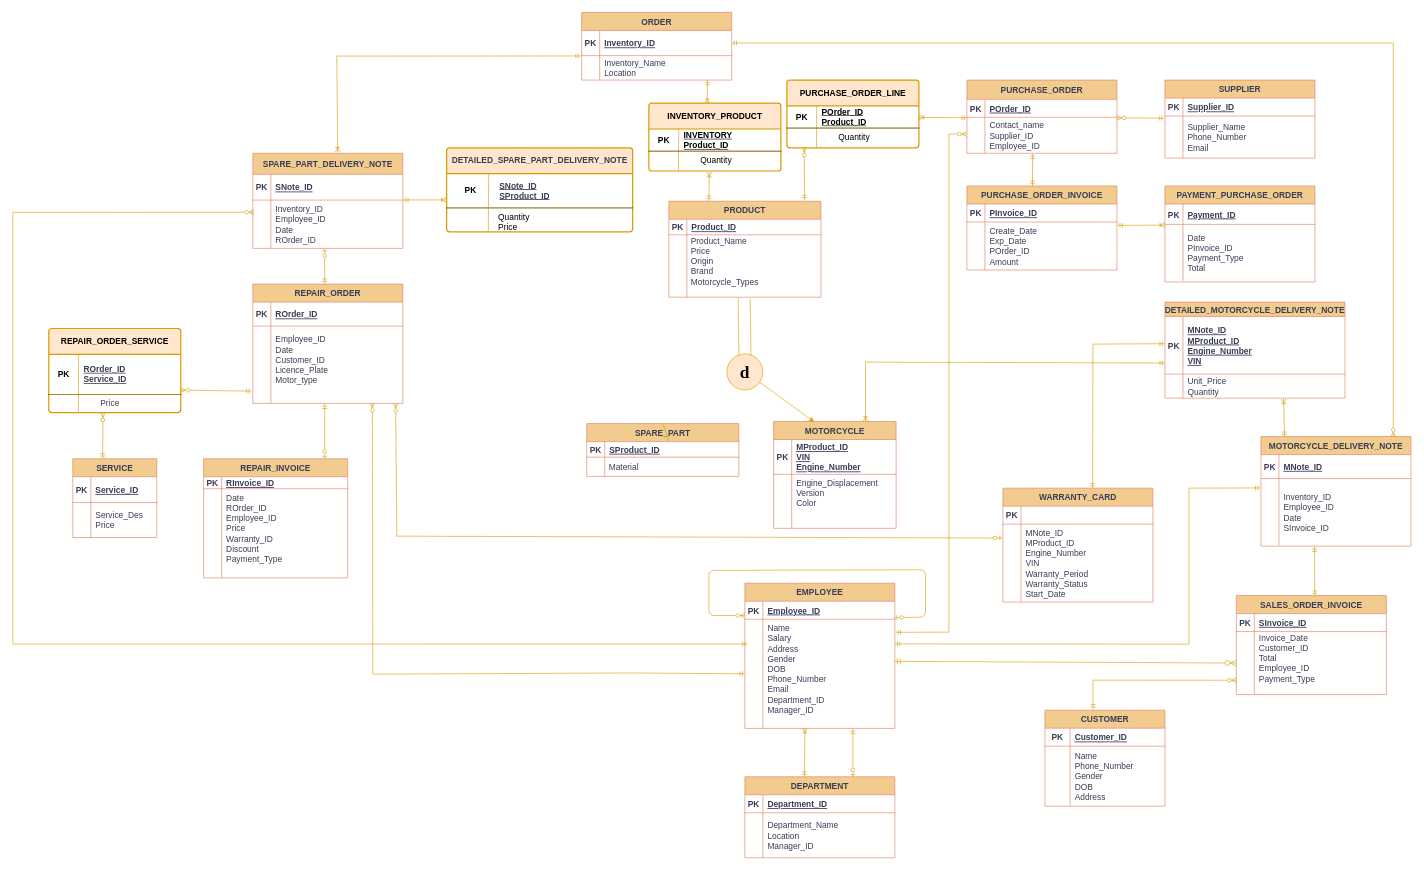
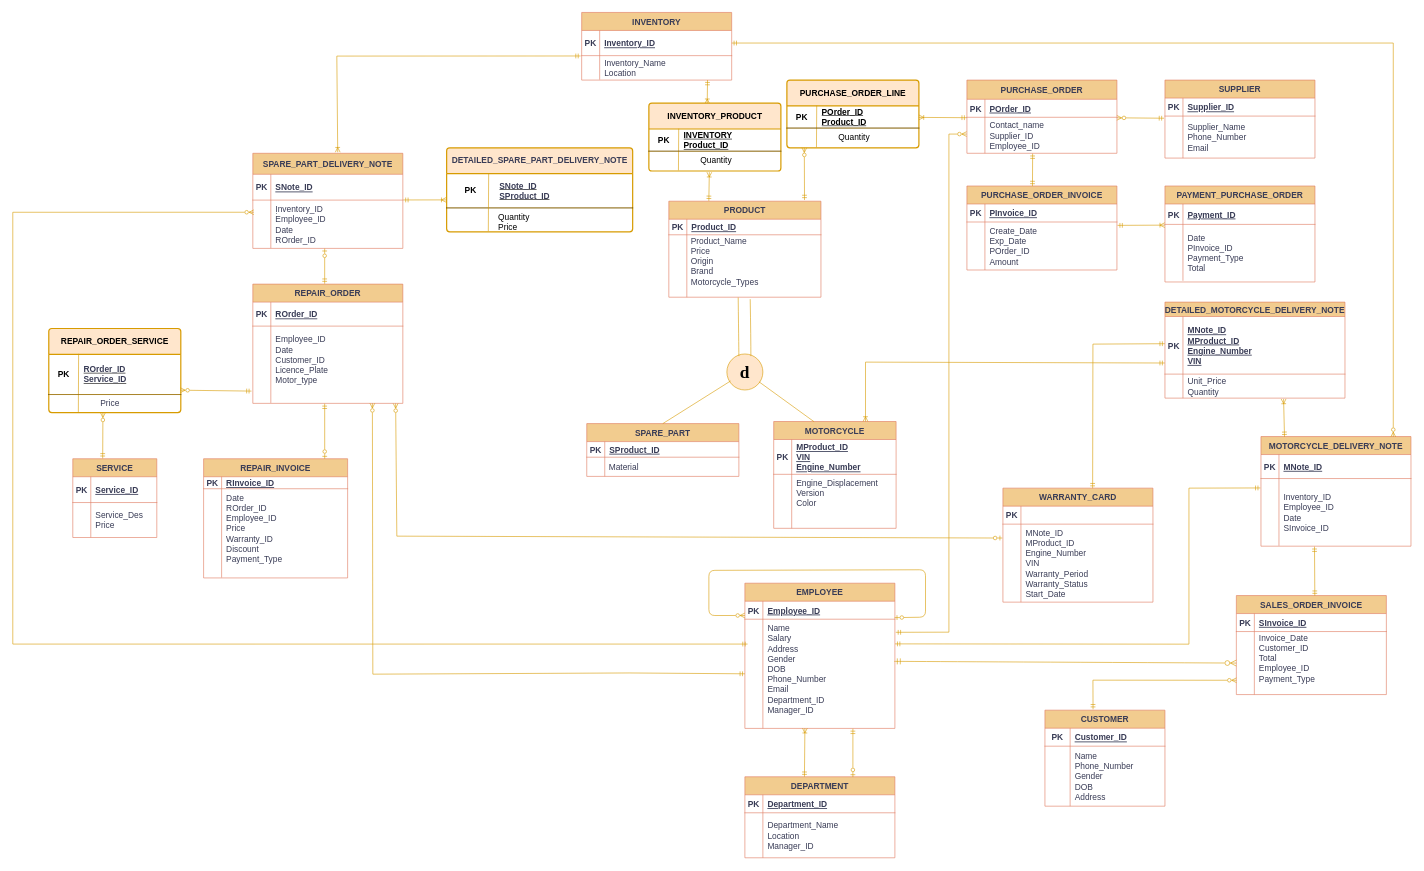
node "ORDER": label "ORDER" -> "INVENTORY"
edge "d" -> "MOTORCYCLE": arrowhead classic -> none
edge "SProduct_ID" -- "SPARE_PART": now "d" -- "SPARE_PART"
